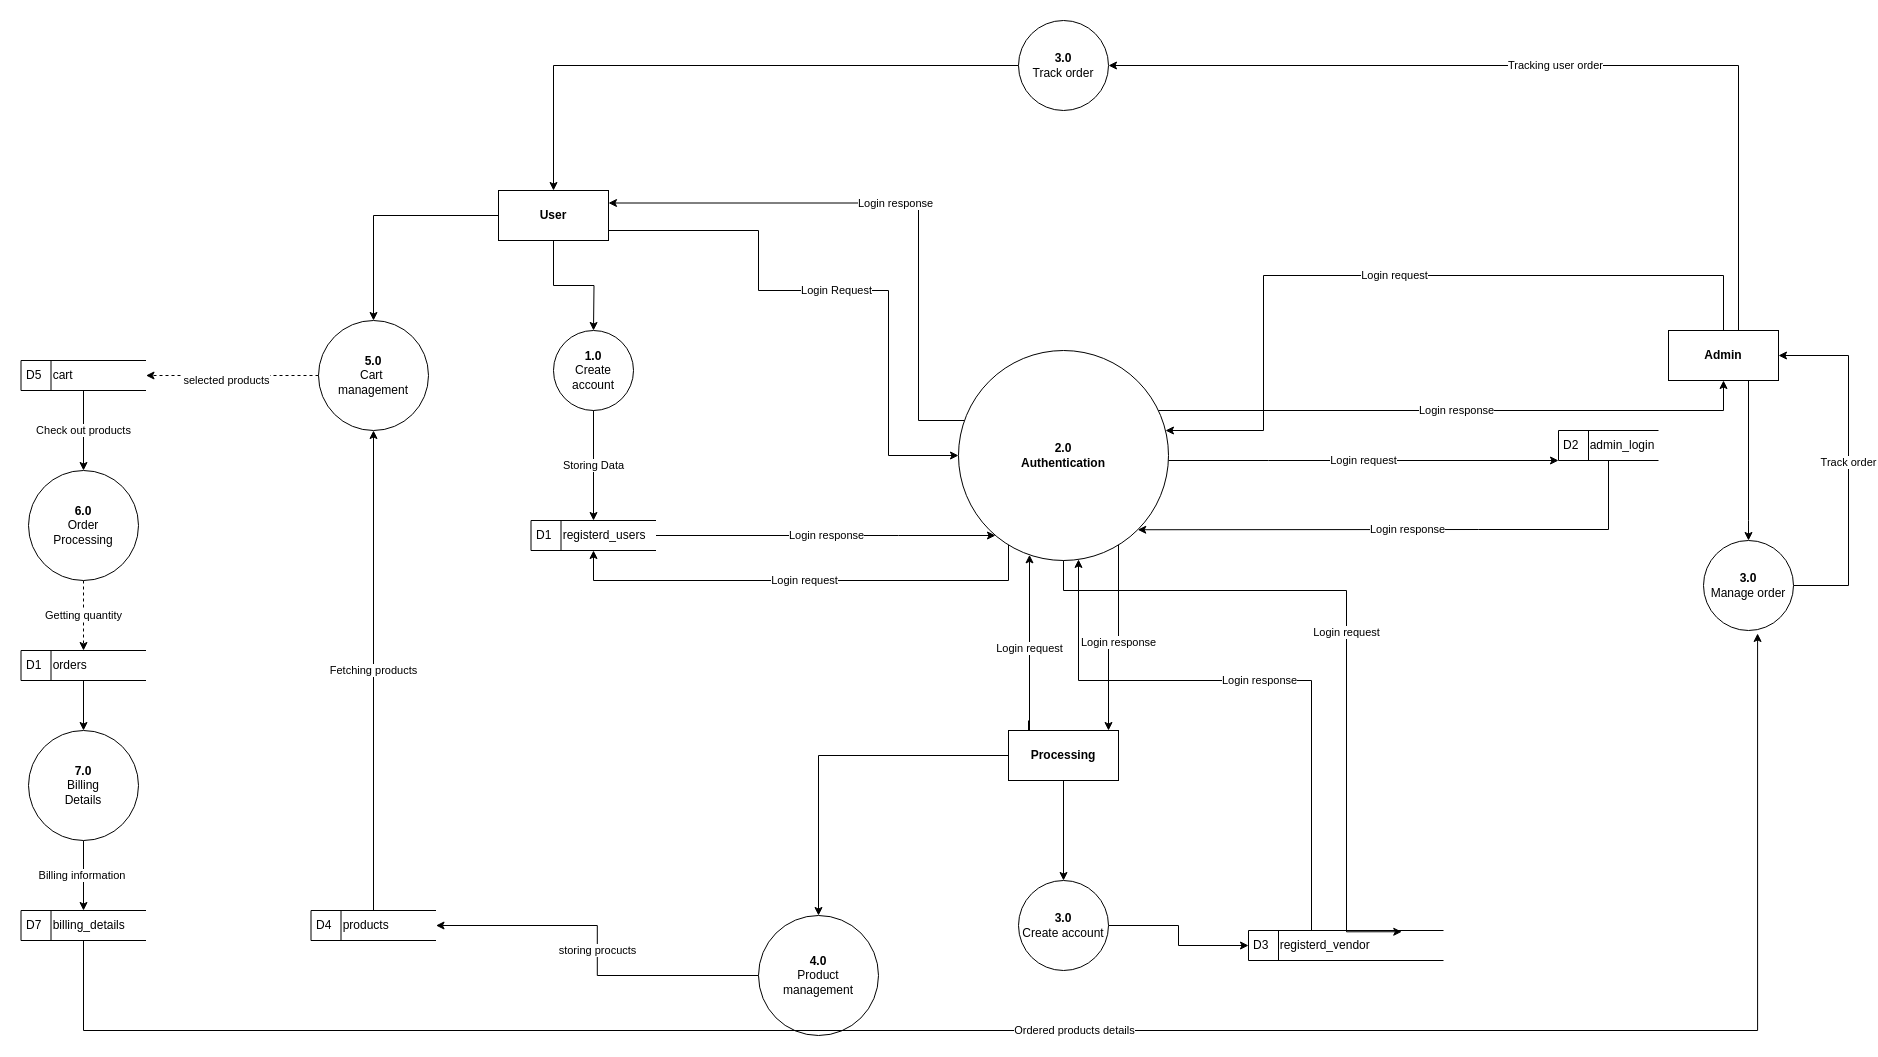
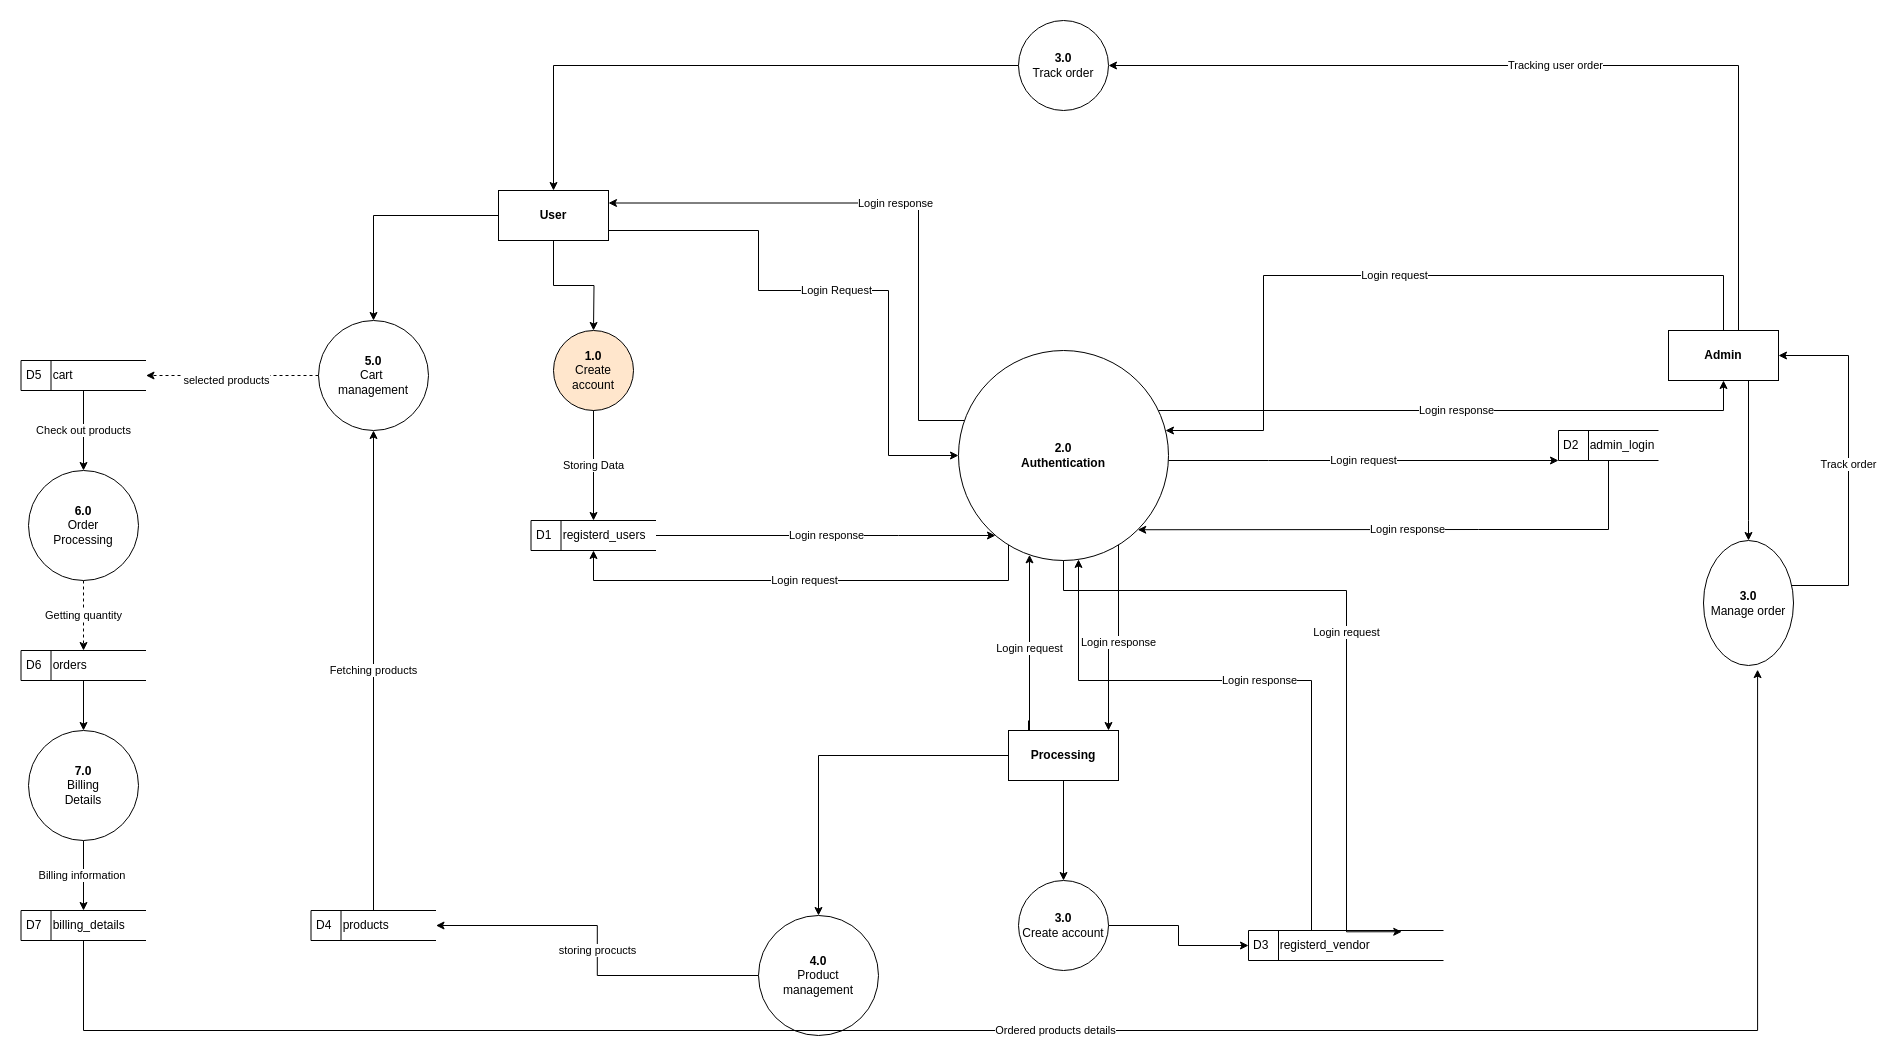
node "1.0 Create account": fillcolor #ffffff -> #ffe6cc
node "3.0 Manage order": size 90x90 -> 90x125
node "D1 orders": label "D1 orders" -> "D6 orders"
